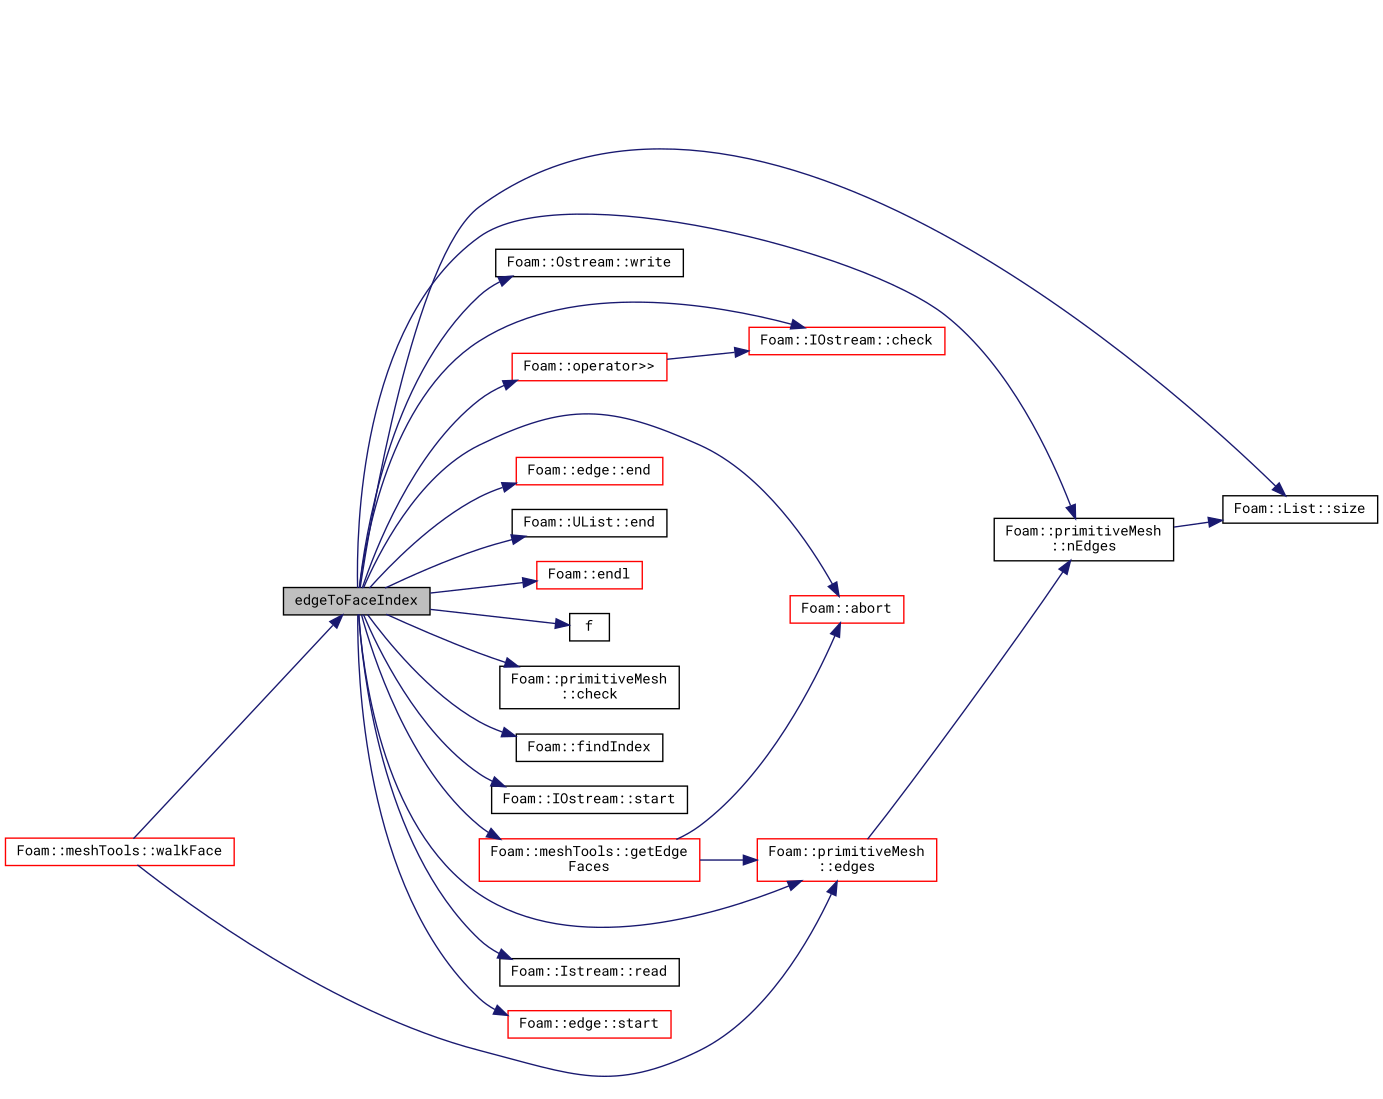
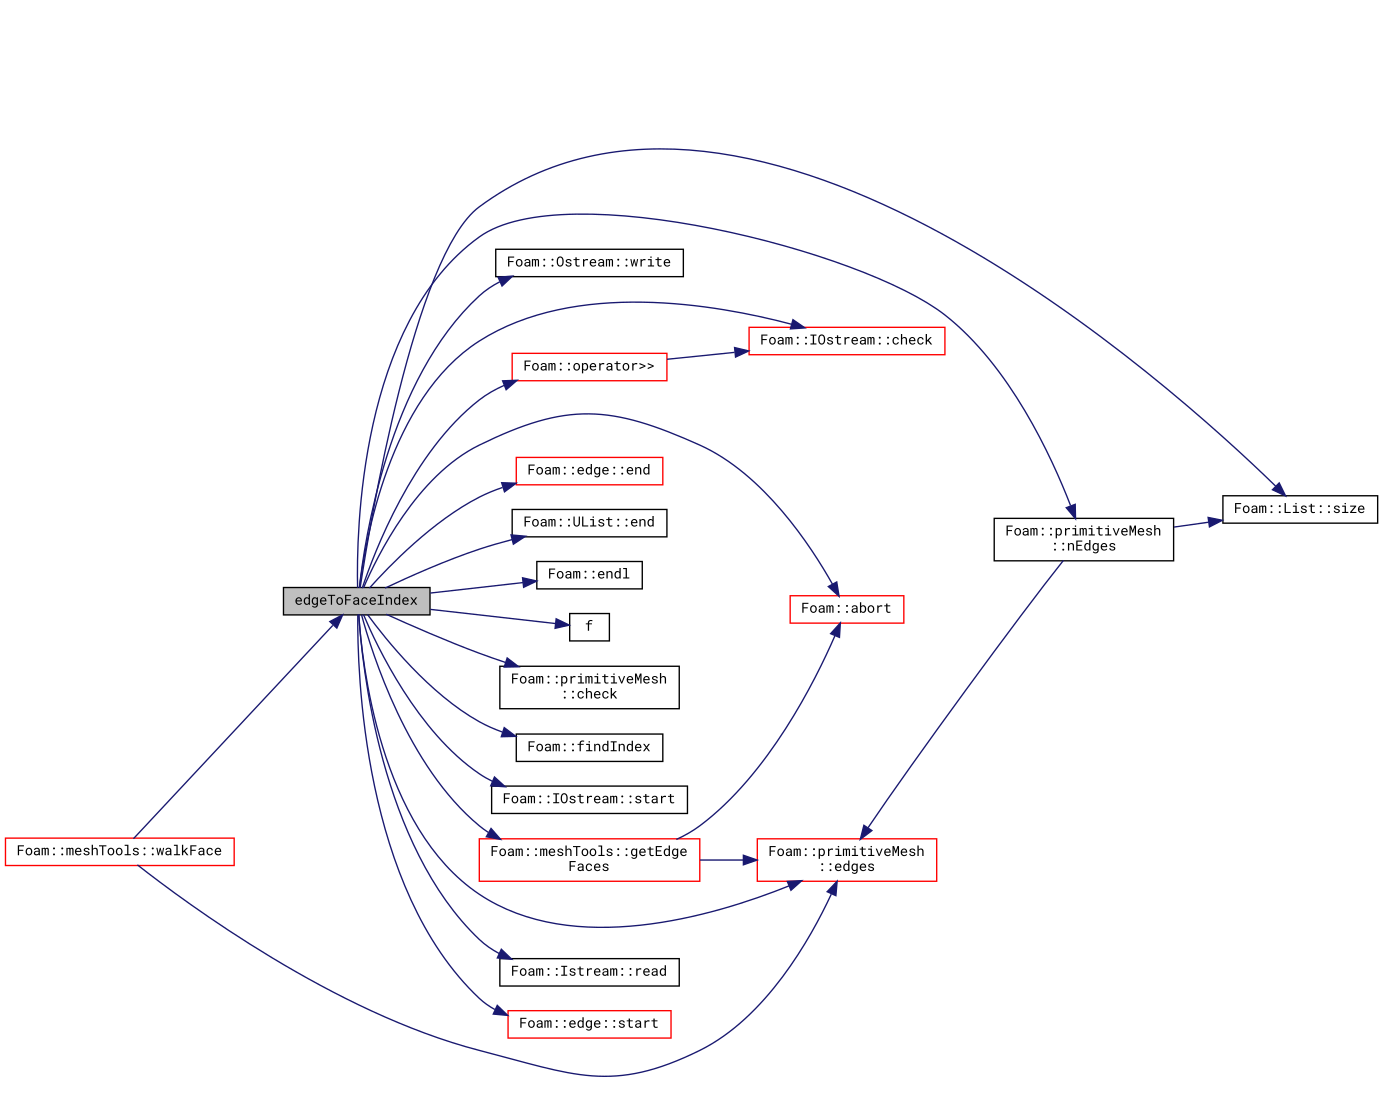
node "Foam::endl": color red -> black
edge "Foam::primitiveMesh ::edges" -> "Foam::primitiveMesh ::nEdges": reversed
